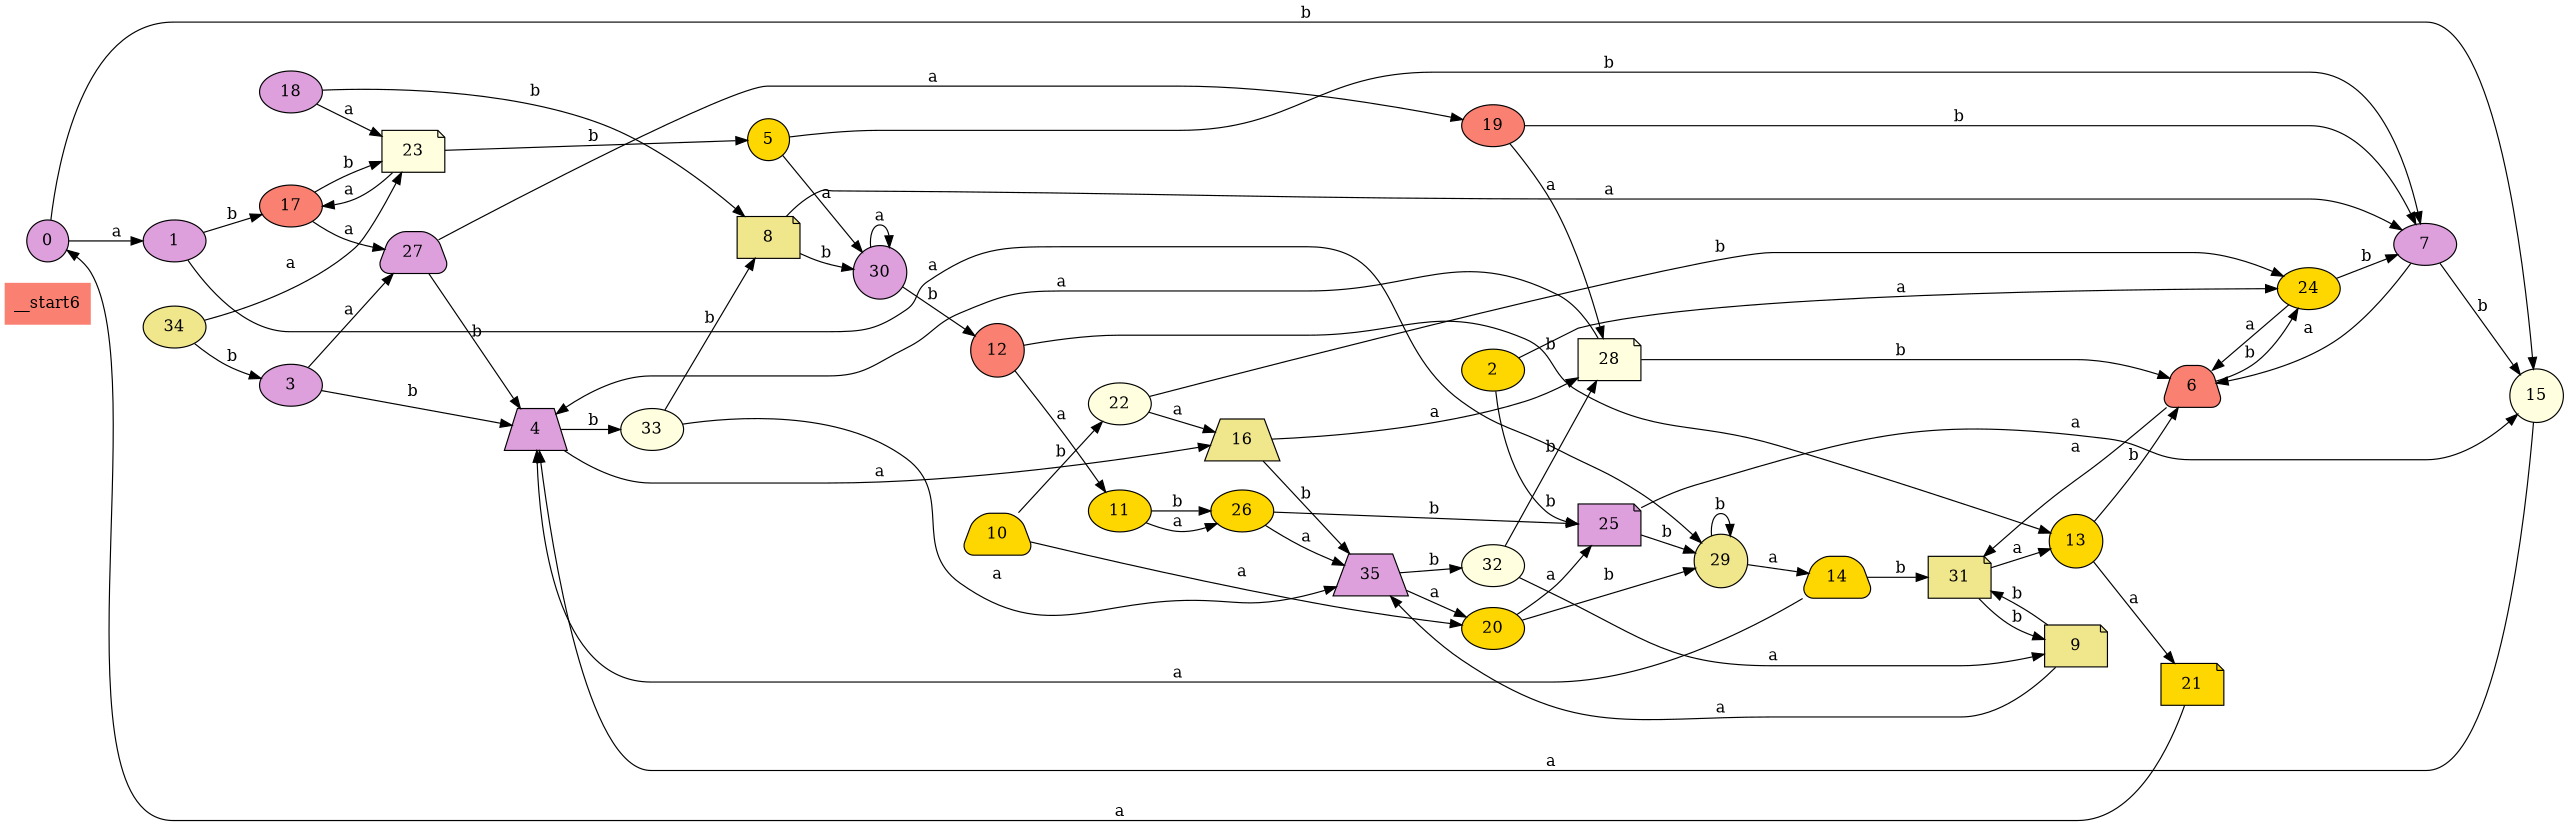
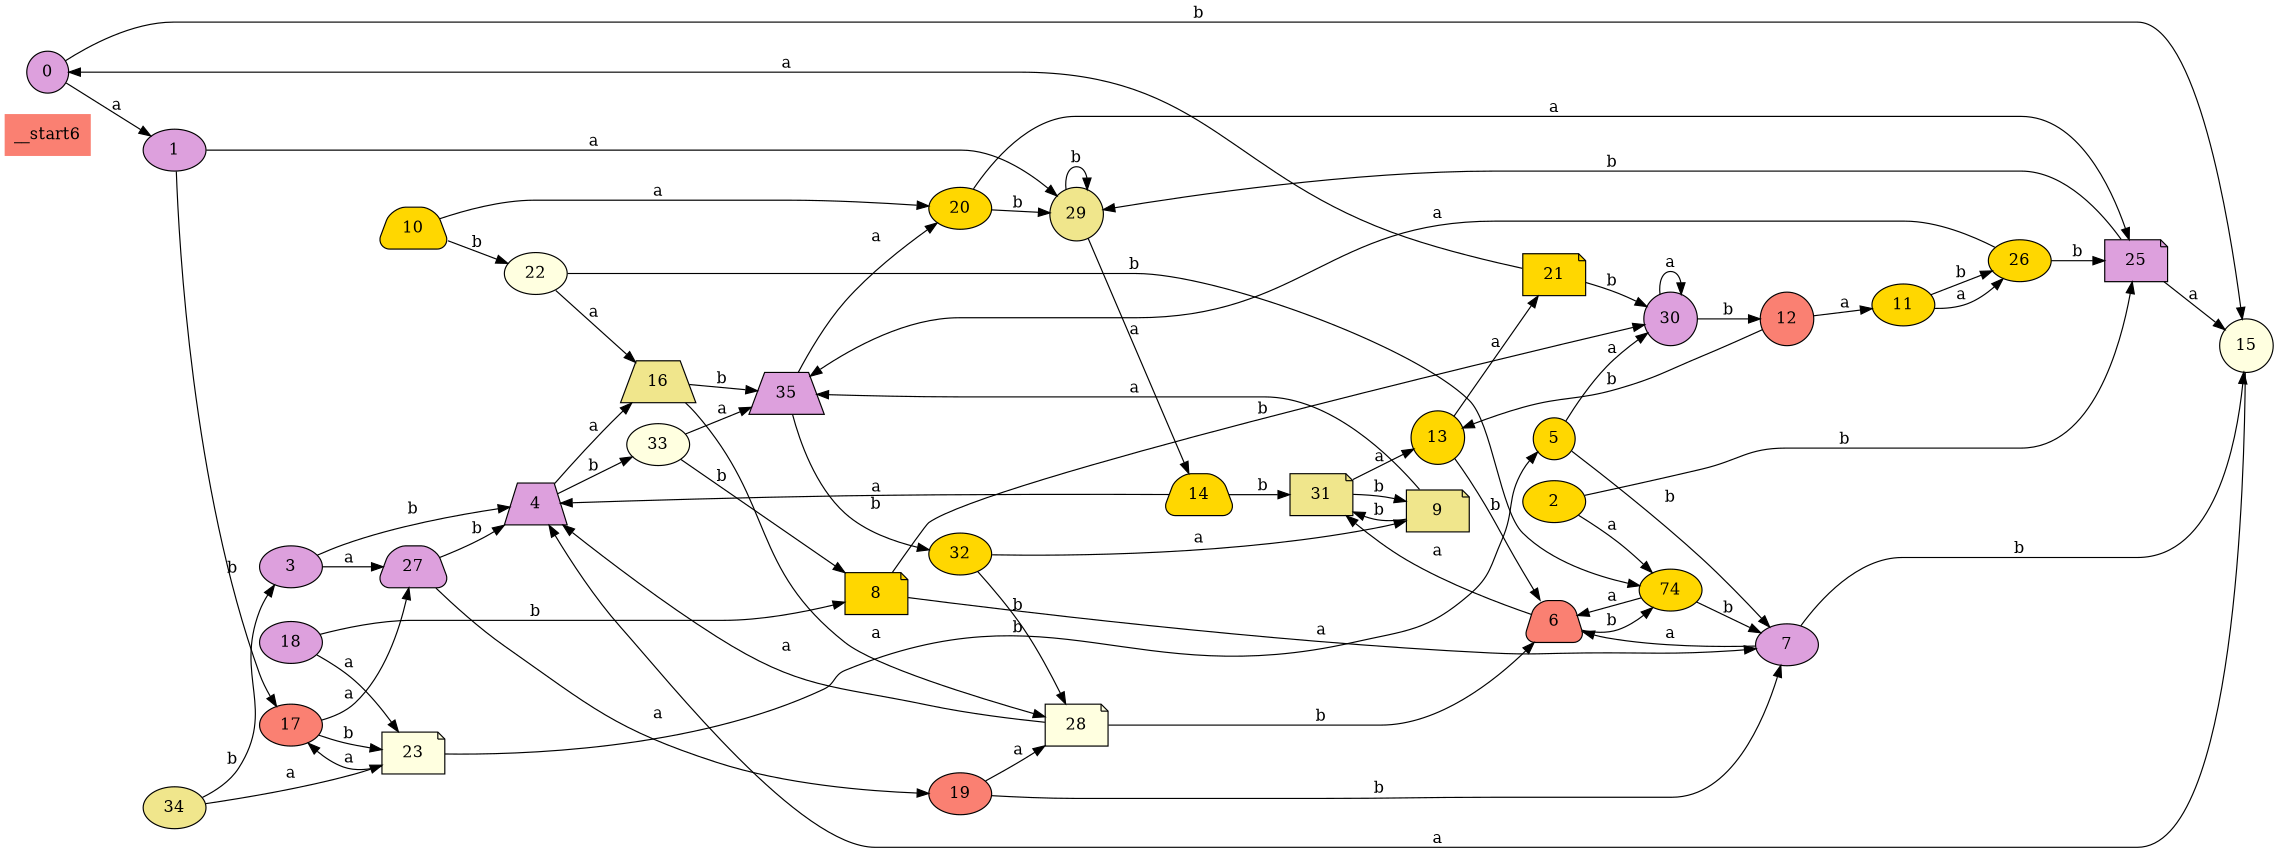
node "8": fillcolor khaki -> gold
node "24": label "24" -> "74"
edge "21" -> "30": added, label "b"
node "32": fillcolor lightyellow -> gold
